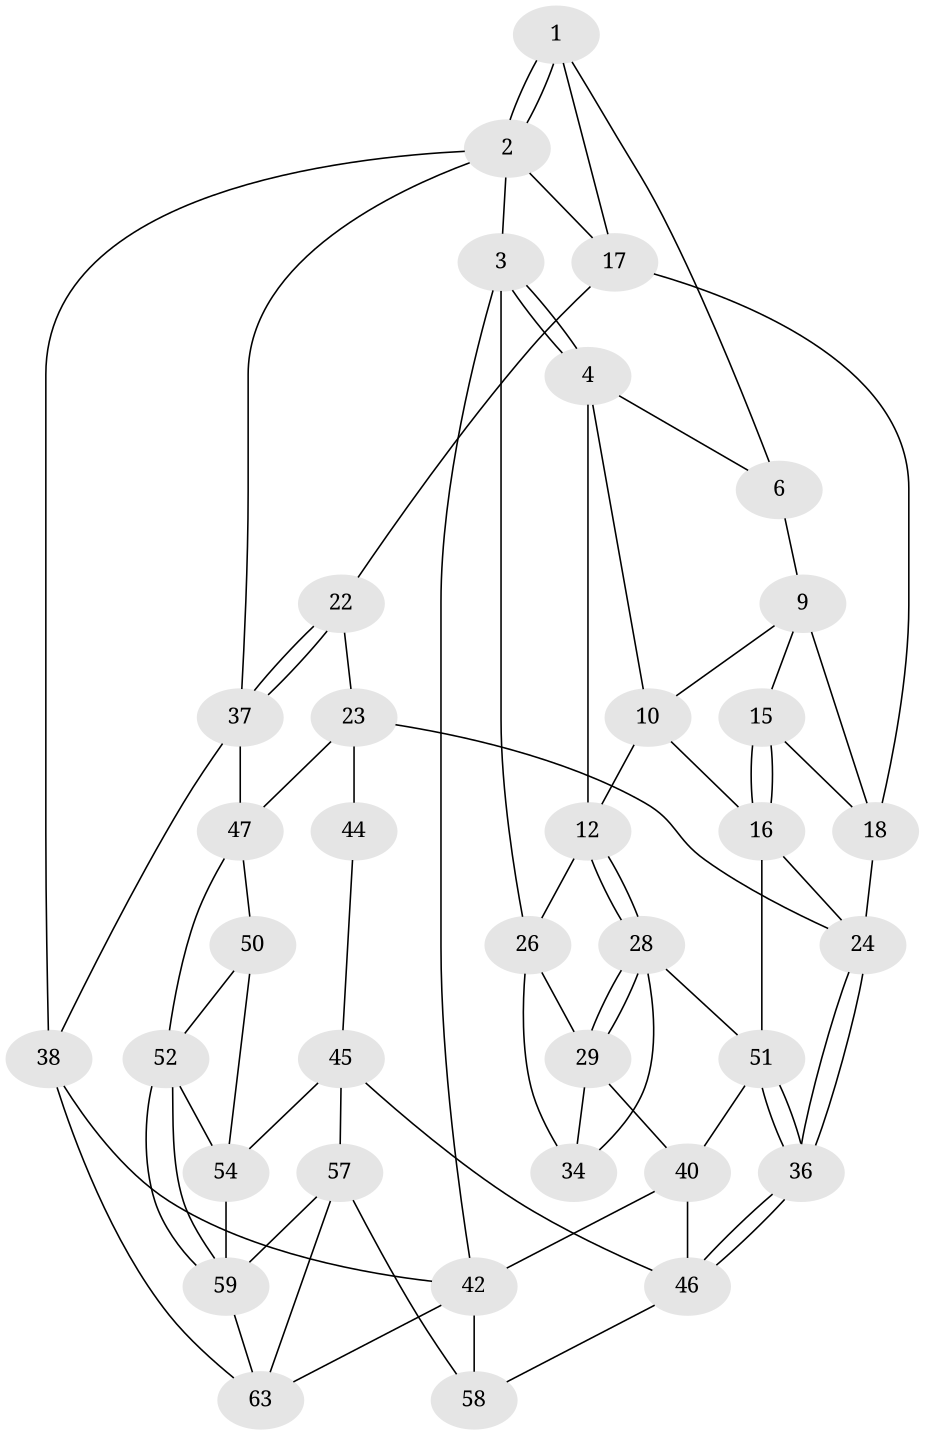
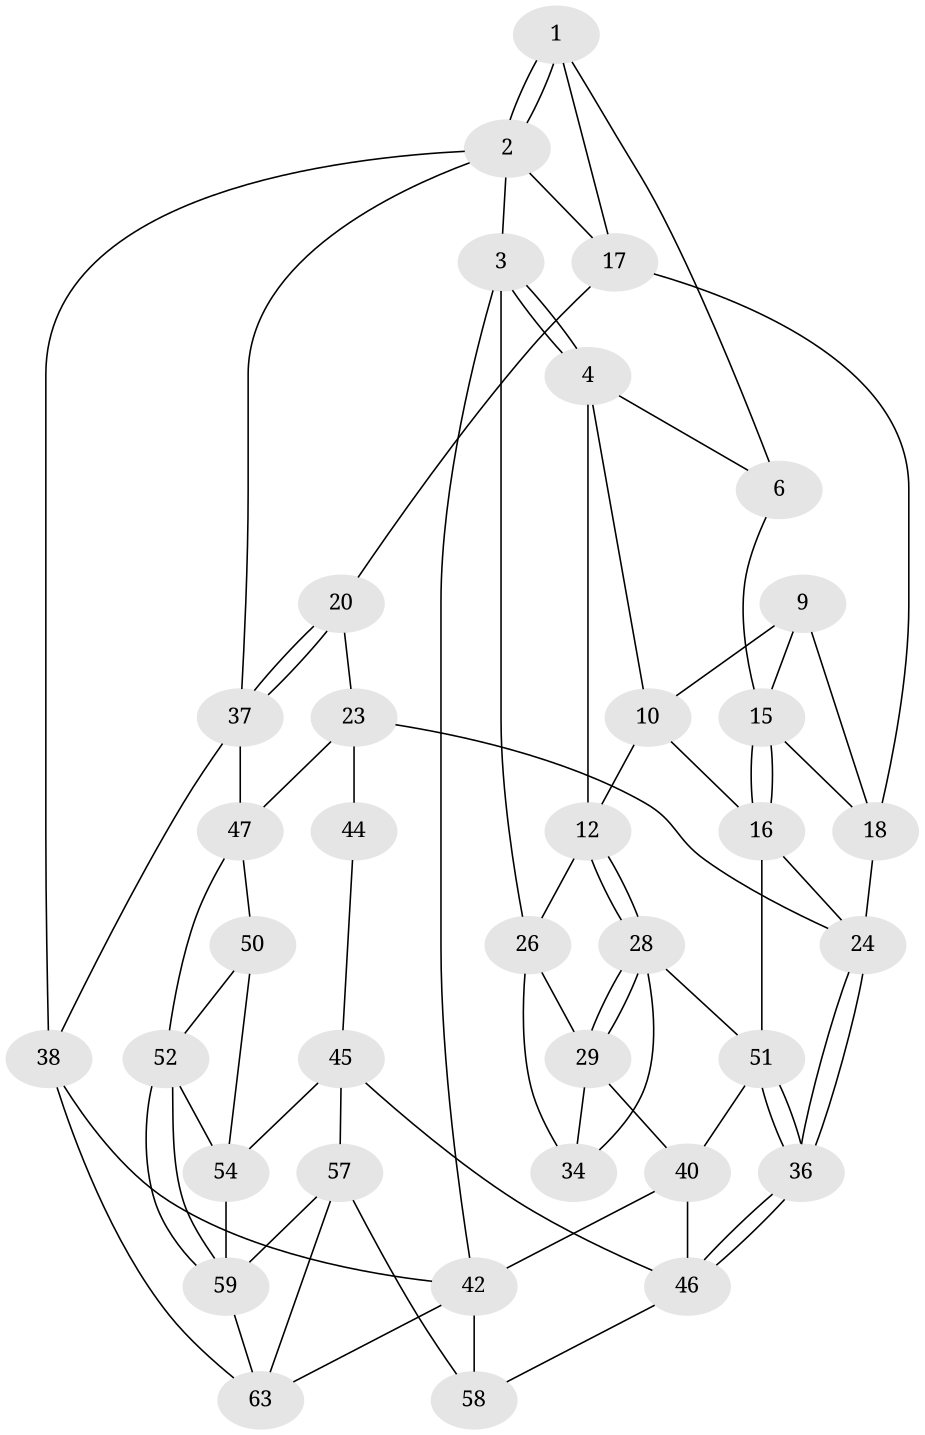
edge "6" -- "9": now "6" -- "15"
node "22": label "22" -> "20"
